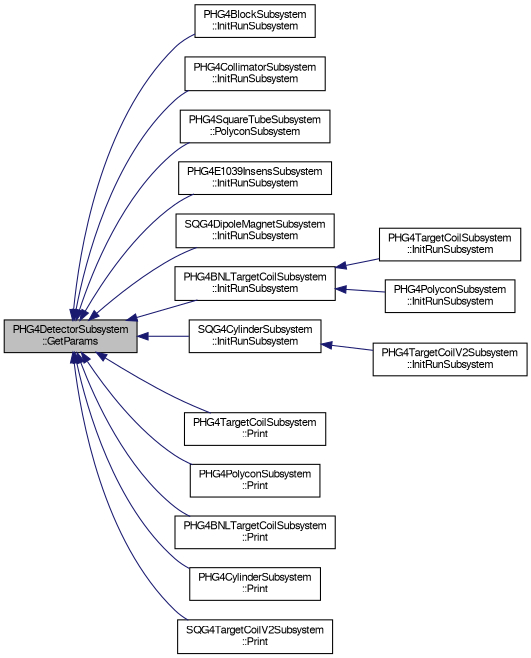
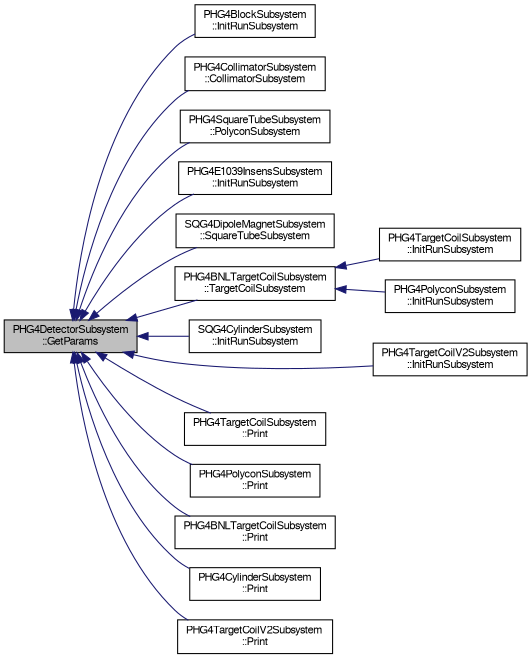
node "PHG4CollimatorSubsystem ::InitRunSubsystem": label "PHG4CollimatorSubsystem ::InitRunSubsystem" -> "PHG4CollimatorSubsystem ::CollimatorSubsystem"
node "SQG4DipoleMagnetSubsystem ::InitRunSubsystem": label "SQG4DipoleMagnetSubsystem ::InitRunSubsystem" -> "SQG4DipoleMagnetSubsystem ::SquareTubeSubsystem"
node "PHG4BNLTargetCoilSubsystem ::InitRunSubsystem": label "PHG4BNLTargetCoilSubsystem ::InitRunSubsystem" -> "PHG4BNLTargetCoilSubsystem ::TargetCoilSubsystem"
edge "PHG4TargetCoilV2Subsystem ::InitRunSubsystem" -> "SQG4CylinderSubsystem ::InitRunSubsystem": now "PHG4TargetCoilV2Subsystem ::InitRunSubsystem" -> "PHG4DetectorSubsystem ::GetParams"
node "SQG4TargetCoilV2Subsystem ::Print": label "SQG4TargetCoilV2Subsystem ::Print" -> "PHG4TargetCoilV2Subsystem ::Print"
